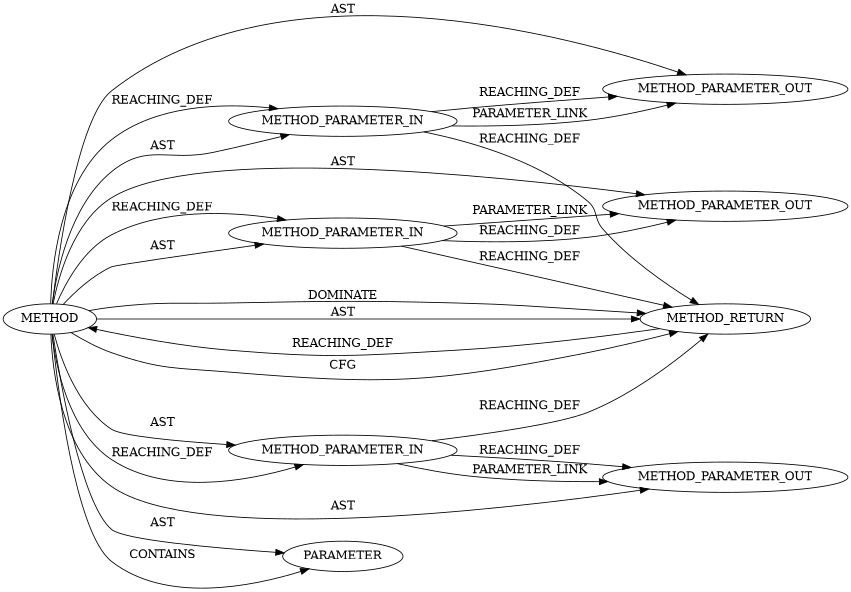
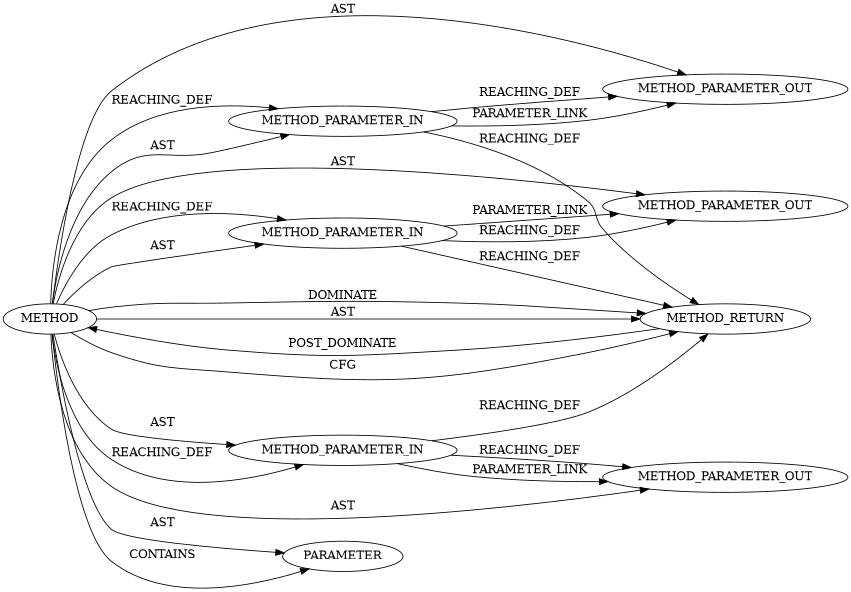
edge "METHOD_RETURN" -> "METHOD": label "REACHING_DEF" -> "POST_DOMINATE"
